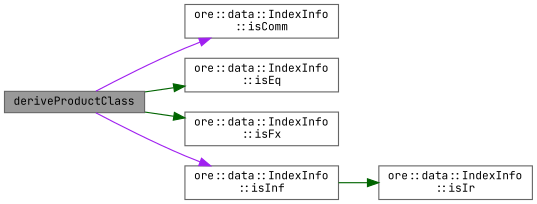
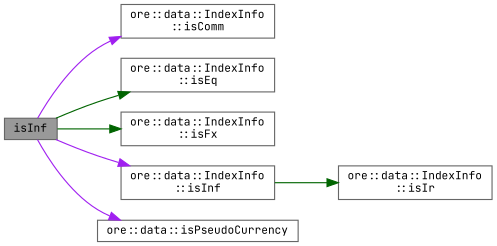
node "deriveProductClass": label "deriveProductClass" -> "isInf"
node "ore::data::isPseudoCurrency": added
